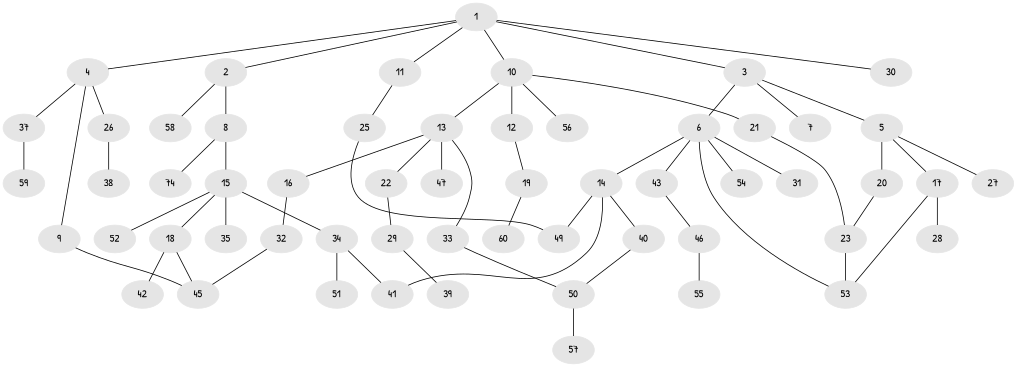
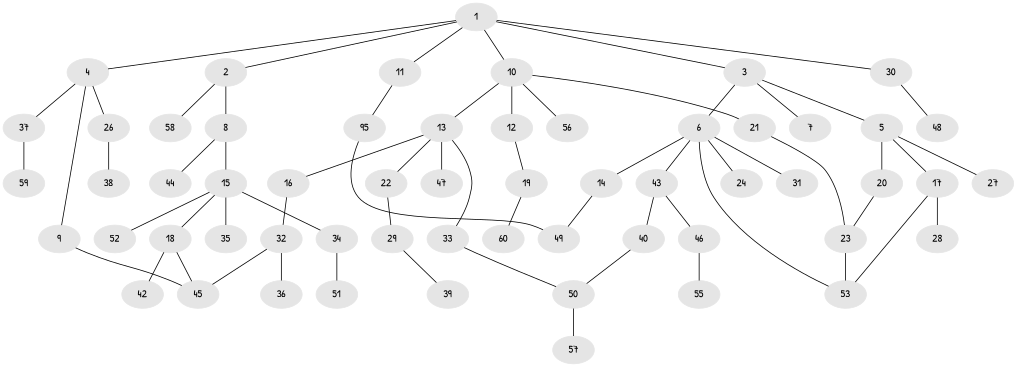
node "25": label "25" -> "95"
node "48": added
node "74": label "74" -> "44"
node "54": label "54" -> "24"
edge "14" -- "40": now "43" -- "40"
node "36": added
node "41": removed
